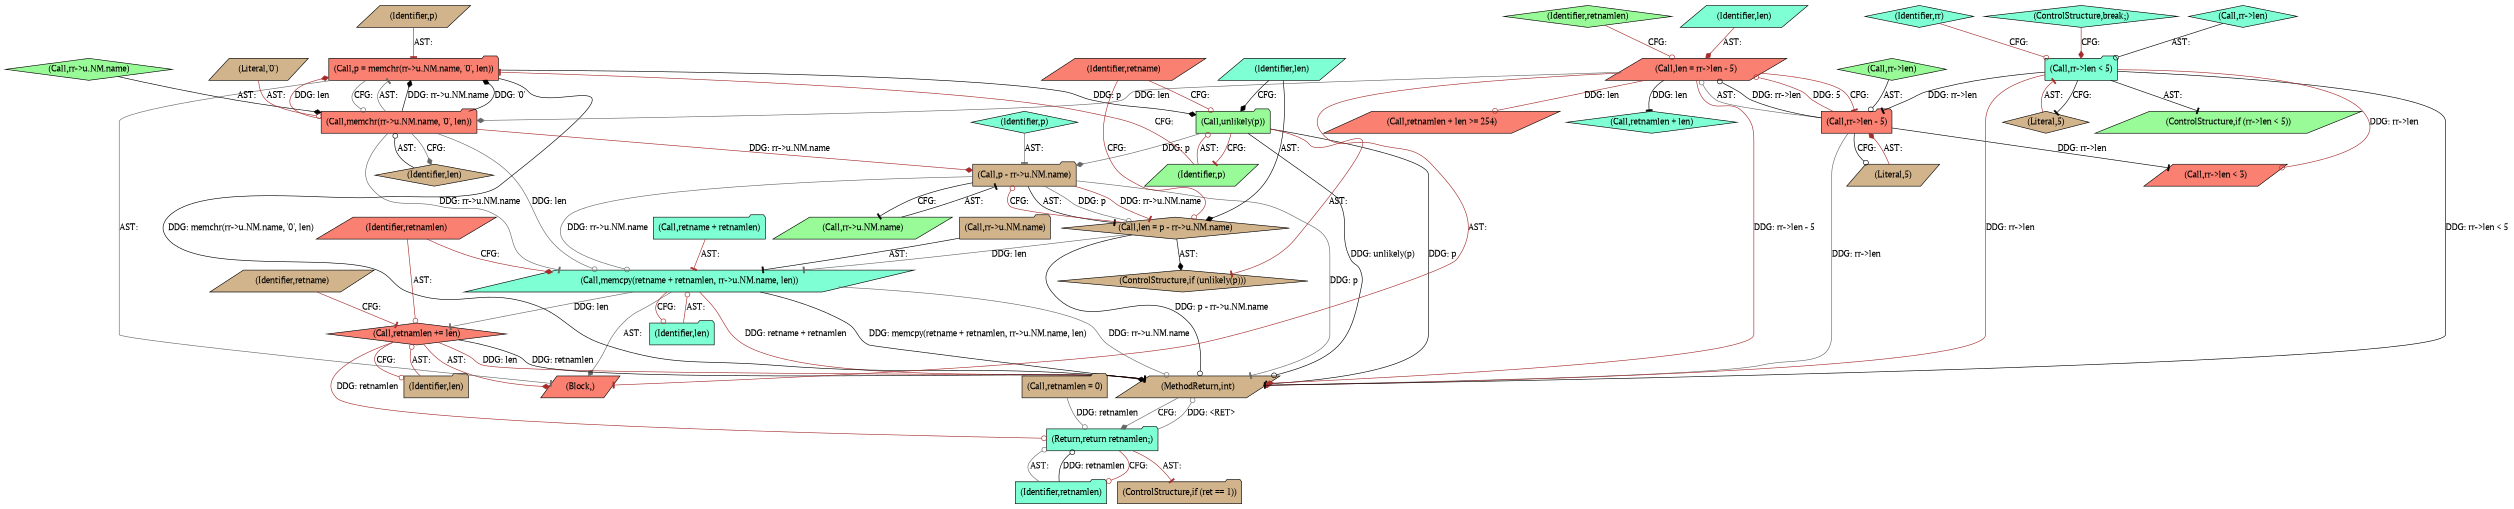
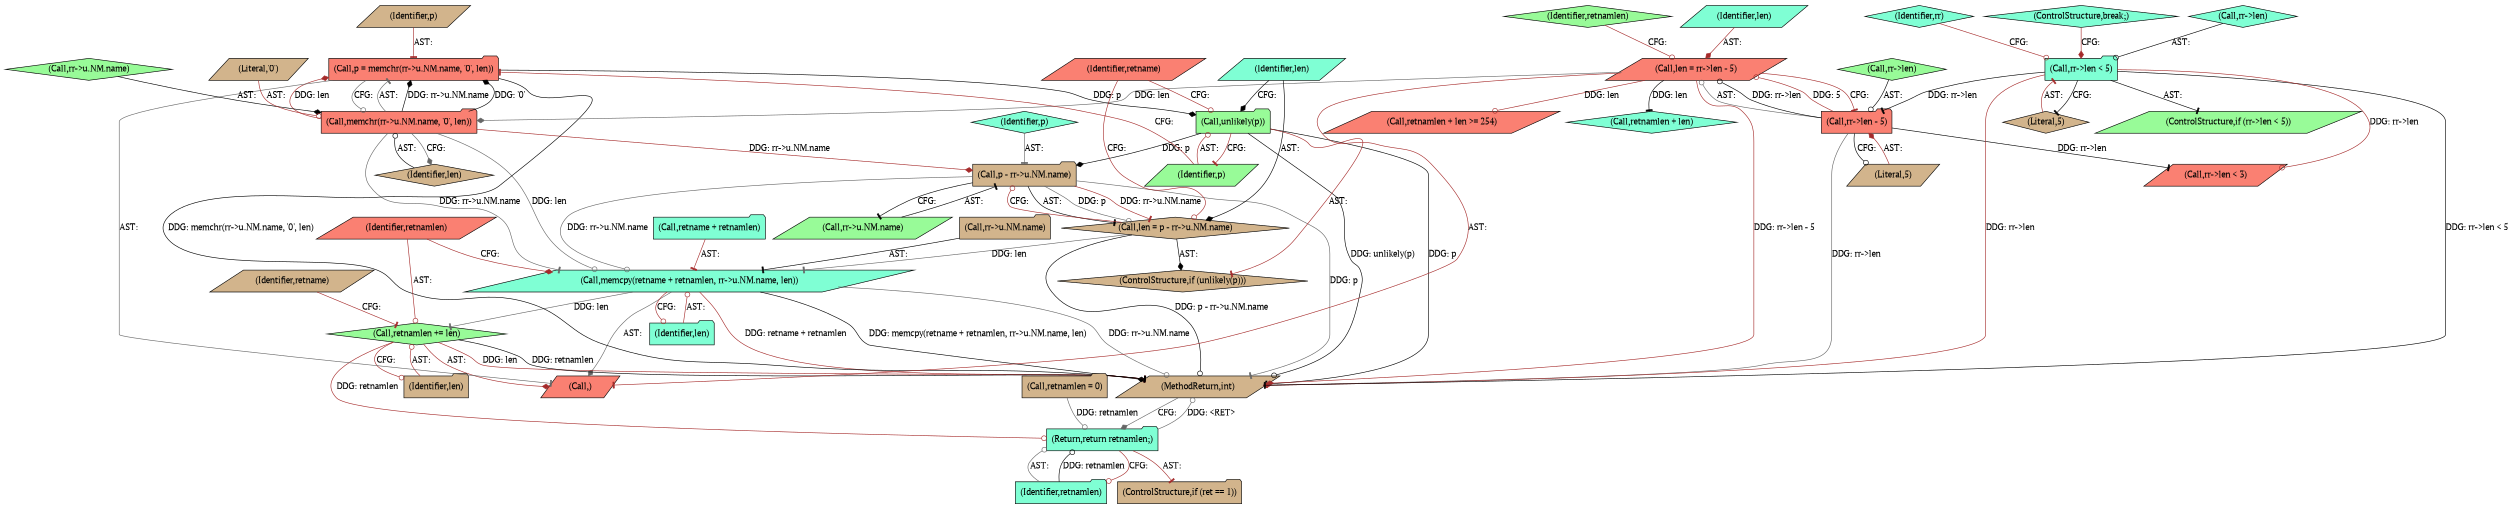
edge "(Call,unlikely(p))" -> "(Call,p - rr->u.NM.name)": color gray40 -> black
node "(Call,retnamlen += len)": fillcolor salmon -> palegreen
node "(Block,)": label "(Block,)" -> "(Call,)"
